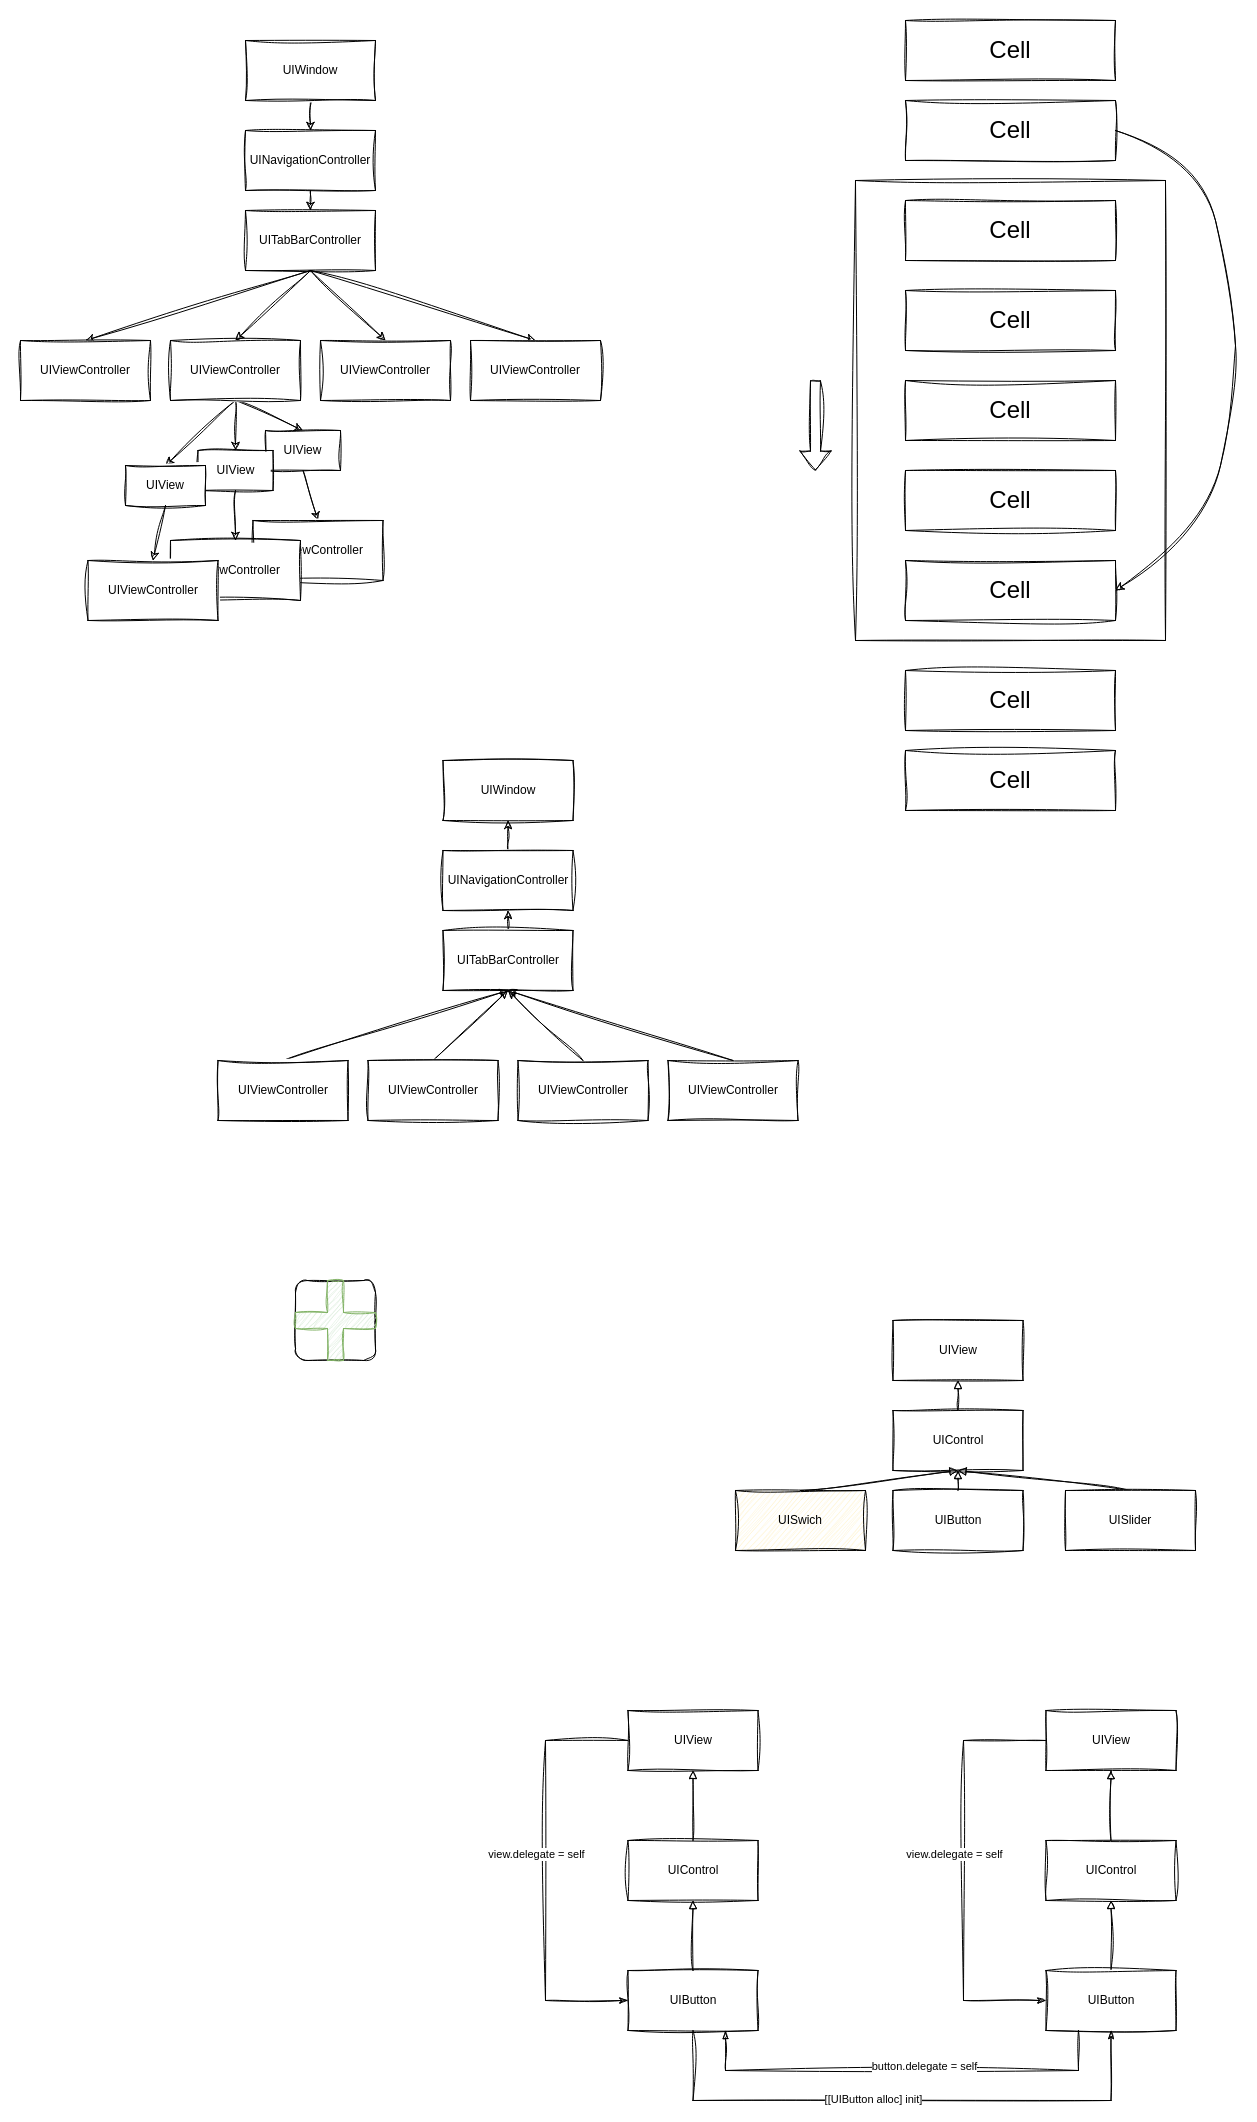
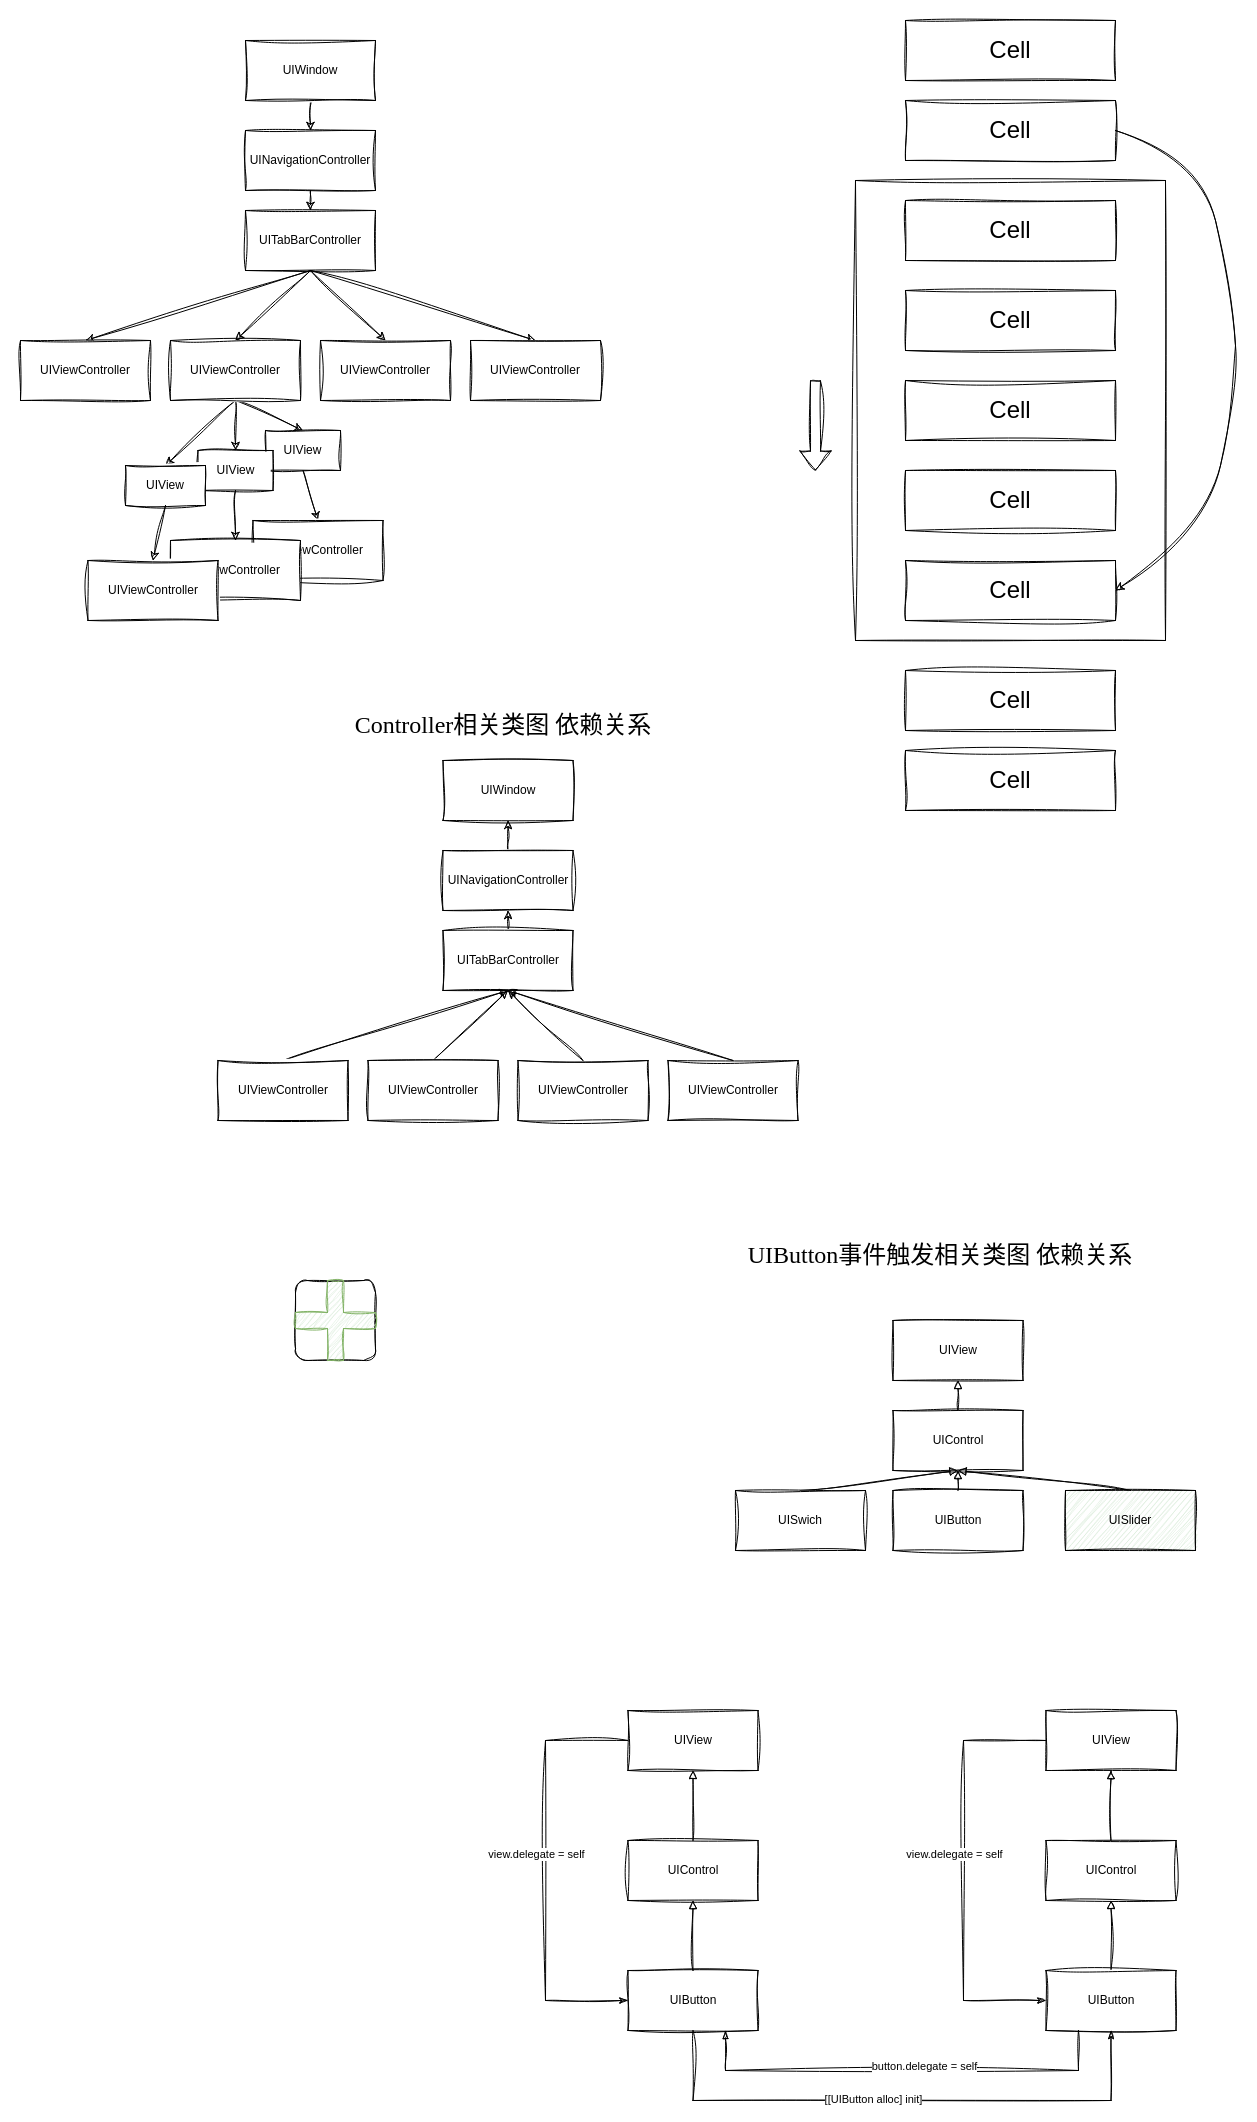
node "Controller相关类图 依赖关系": added
node "UIButton事件触发相关类图 依赖关系": added
node "UISwich": fillcolor #fff2cc -> #ffffff
node "UISlider": fillcolor #ffffff -> #d5e8d4
